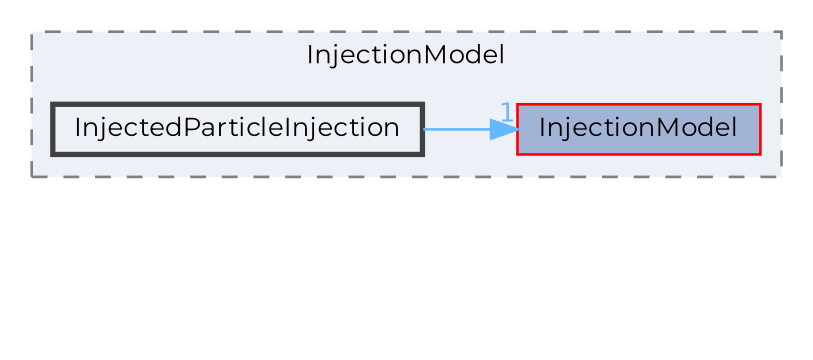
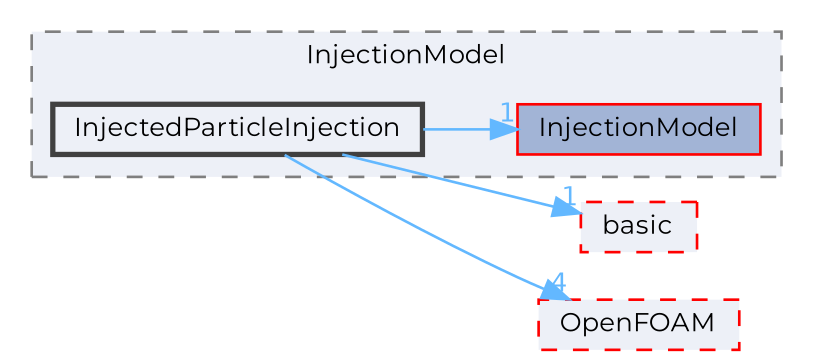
node "basic": added
node "OpenFOAM": added
